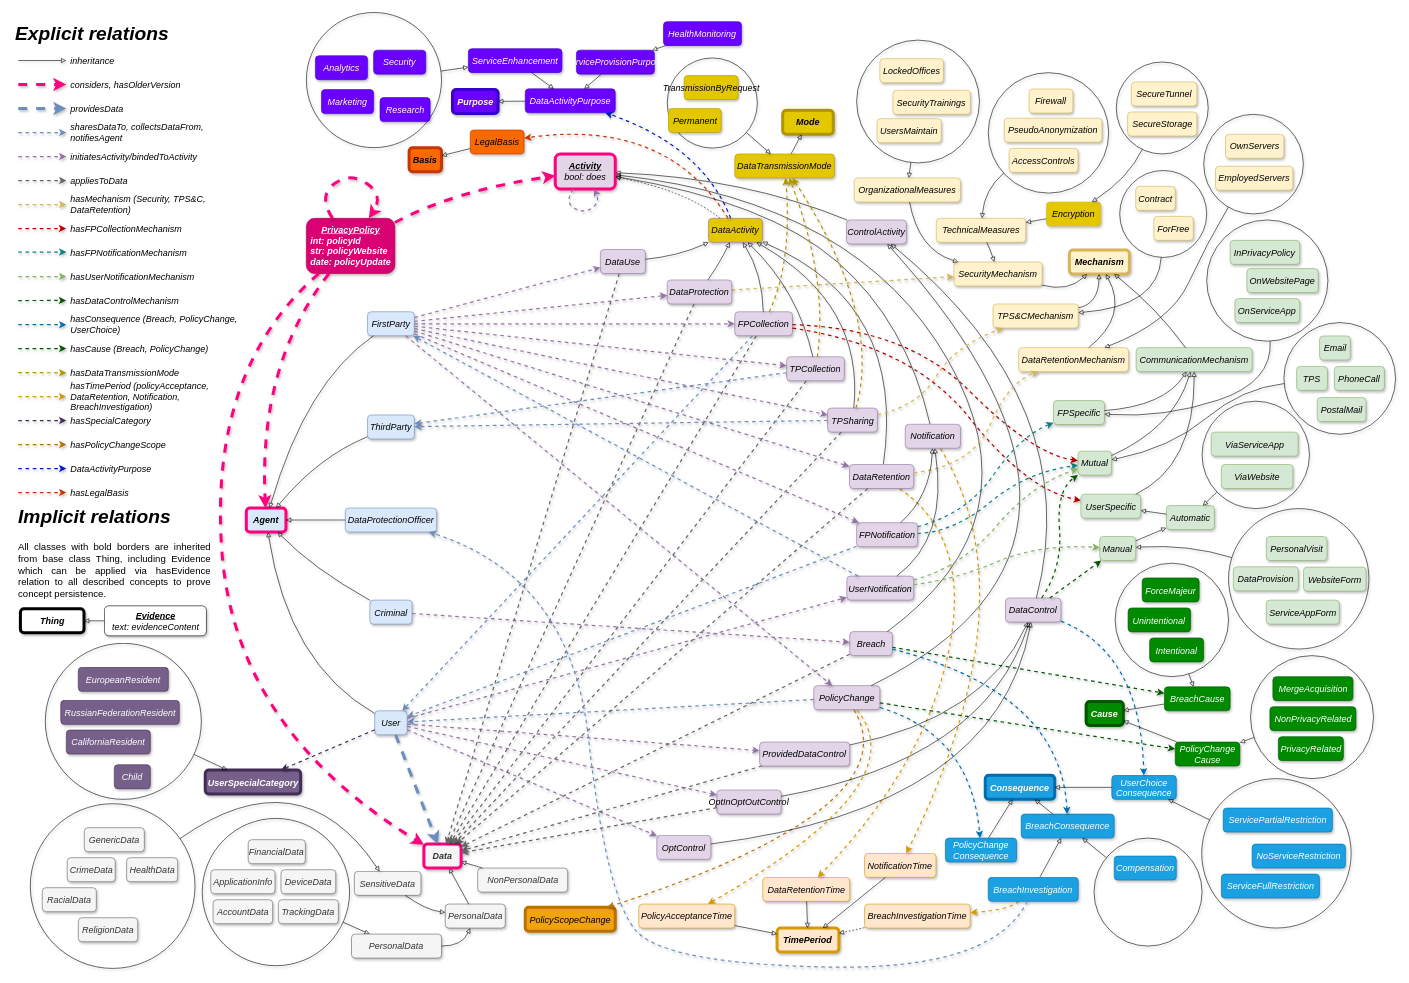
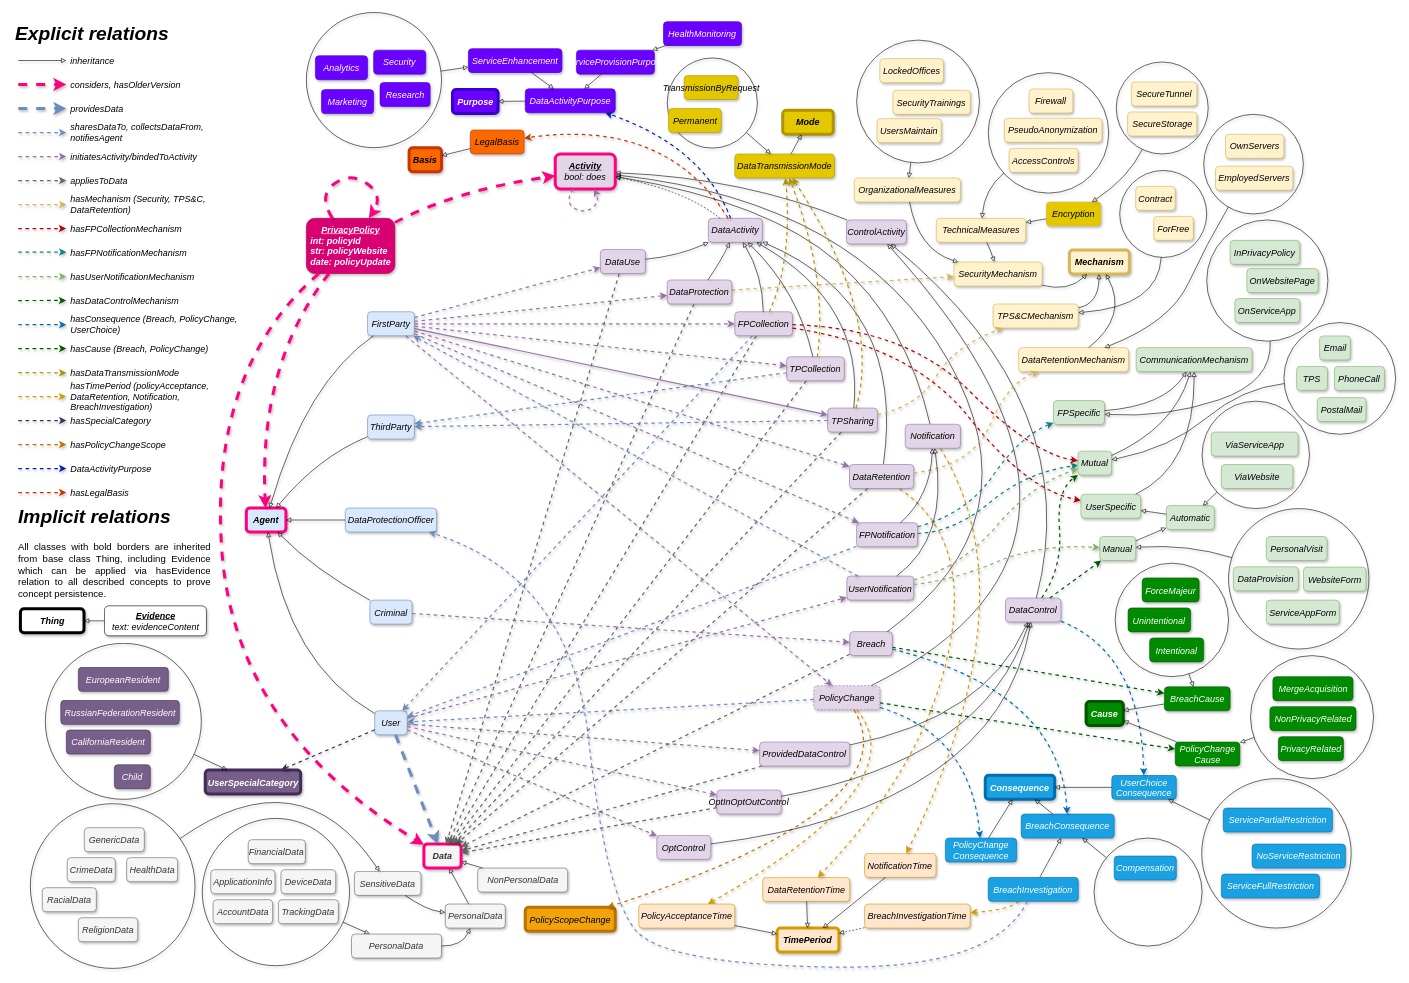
node "Research": moved (405, 109) -> (405, 94)
node "DataActivity": fillcolor #e3c800 -> #e1d5e7
edge "CommunicationMechanism" -> "Mechanism": removed
edge "FirstParty" -> "TPSharing": style dashed -> solid
node "PolicyChange": style solid -> dashed
